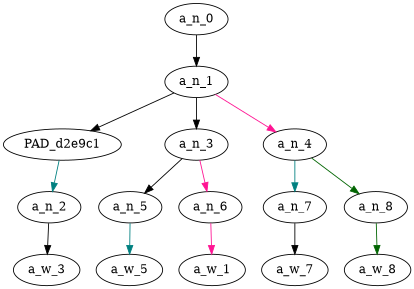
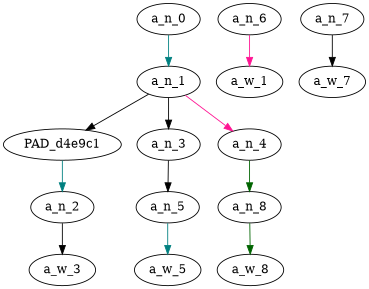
edge "a_n_0" -> "a_n_1": color black -> teal
node "PAD_d2e9c1": label "PAD_d2e9c1" -> "PAD_d4e9c1"
edge "a_n_3" -> "a_n_6": removed
edge "a_n_4" -> "a_n_7": removed
